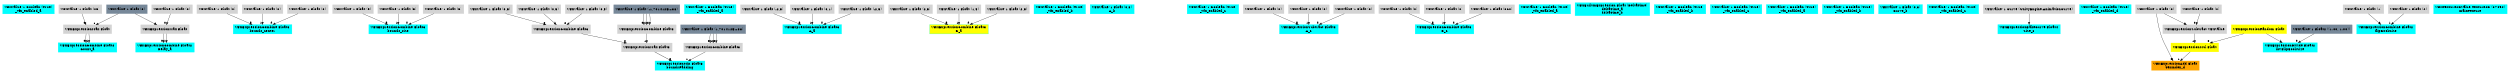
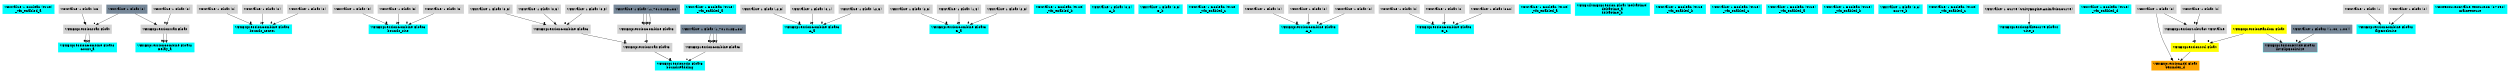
node "VFXValue`1 Float (0,5) B_b": added
node "VFXExpressionCombine Float3 B_a": fillcolor yellow -> cyan
node "VFXExpressionSubtract Float3 A_c": label "VFXExpressionSubtract Float3 A_c" -> "VFXExpressionCombine Float3 A_c"
node "VFXExpressionDivide Float2 invFlipBookSize": fillcolor cyan -> lightslategray
